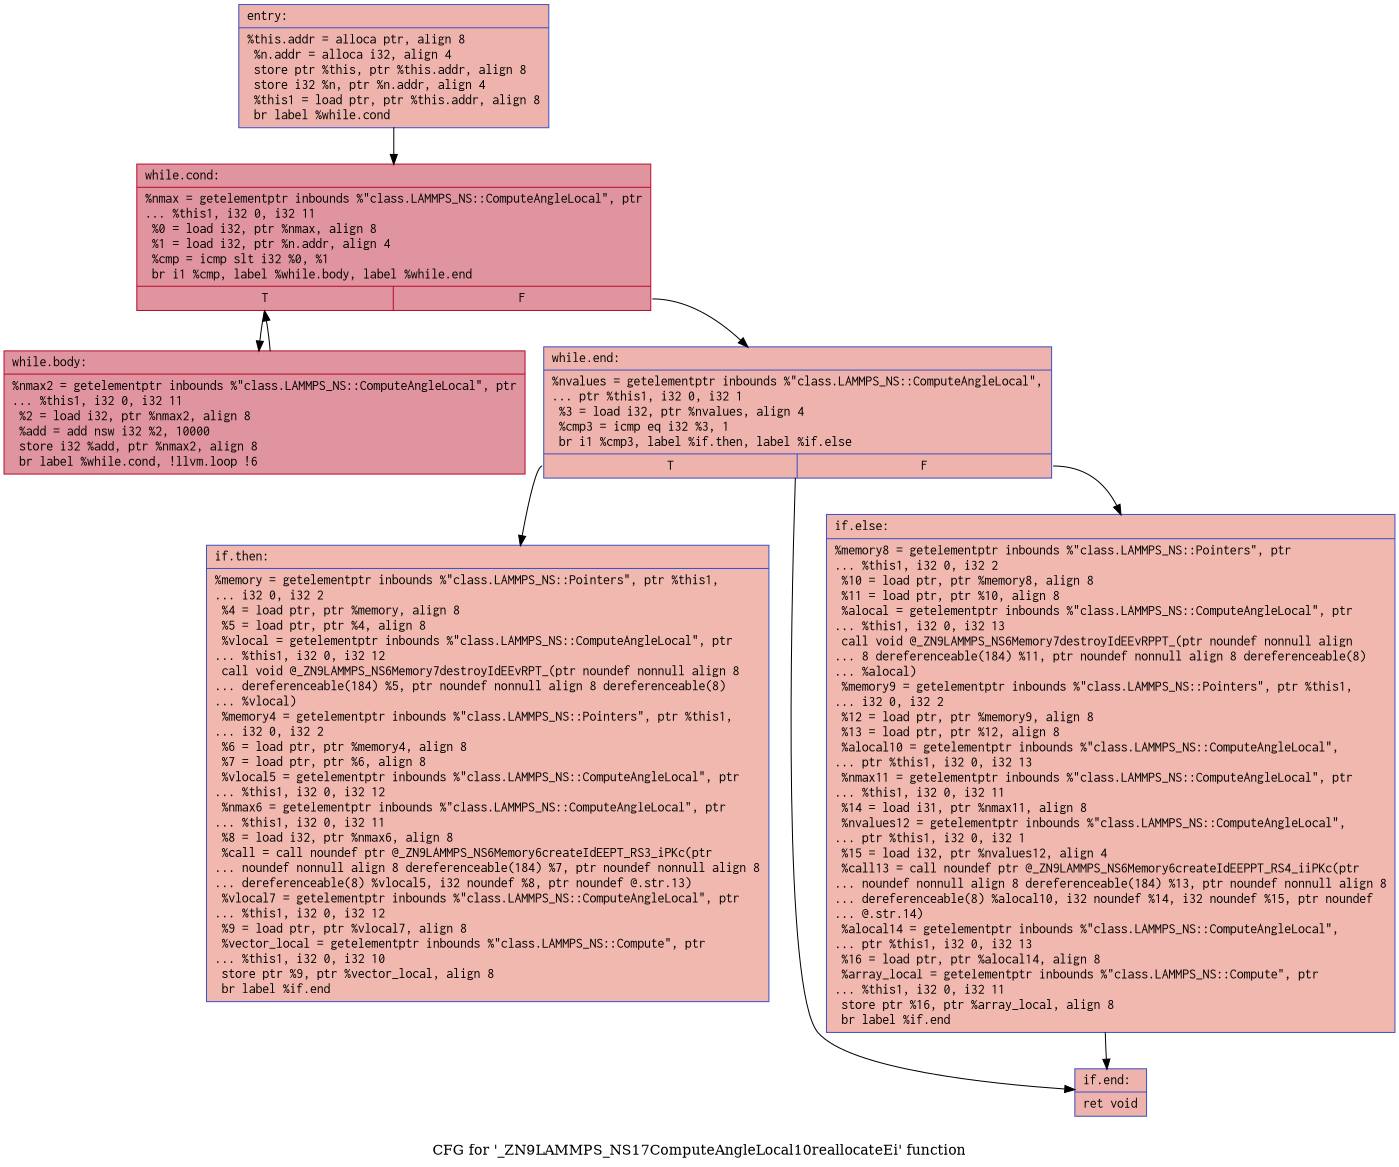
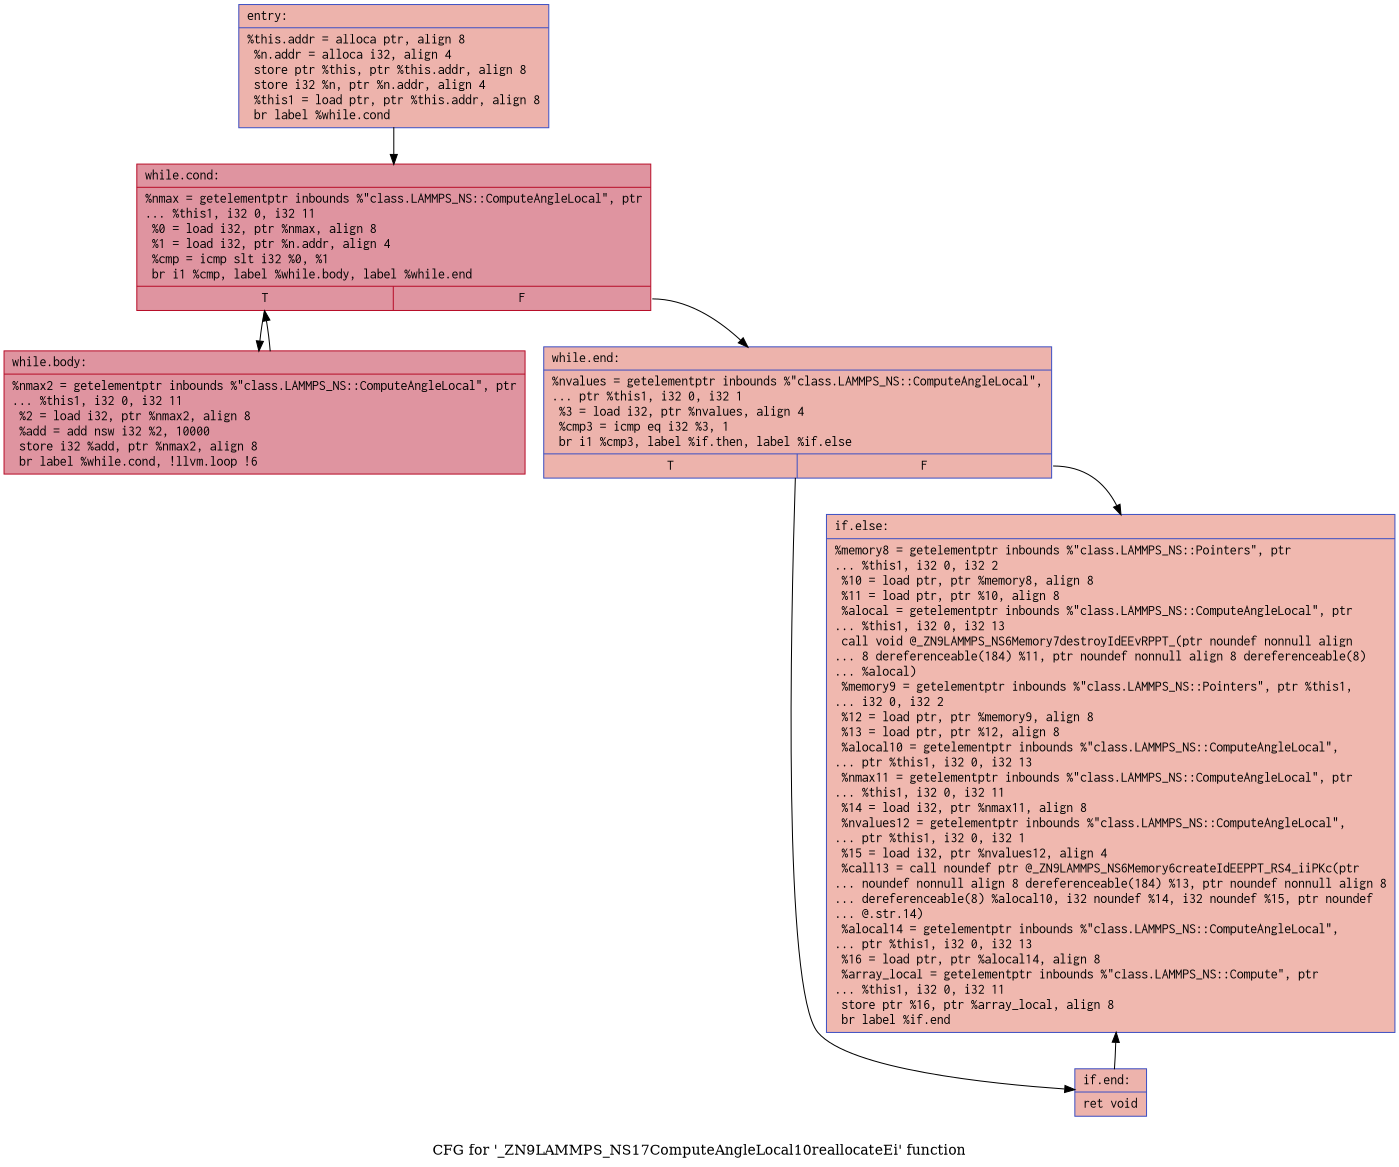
node "if.then:": removed
node "if.else:": text "%14 = load i31, ptr %nmax11, align 8" -> "%14 = load i32, ptr %nmax11, align 8"
edge "if.else:" -> "if.end:": reversed
